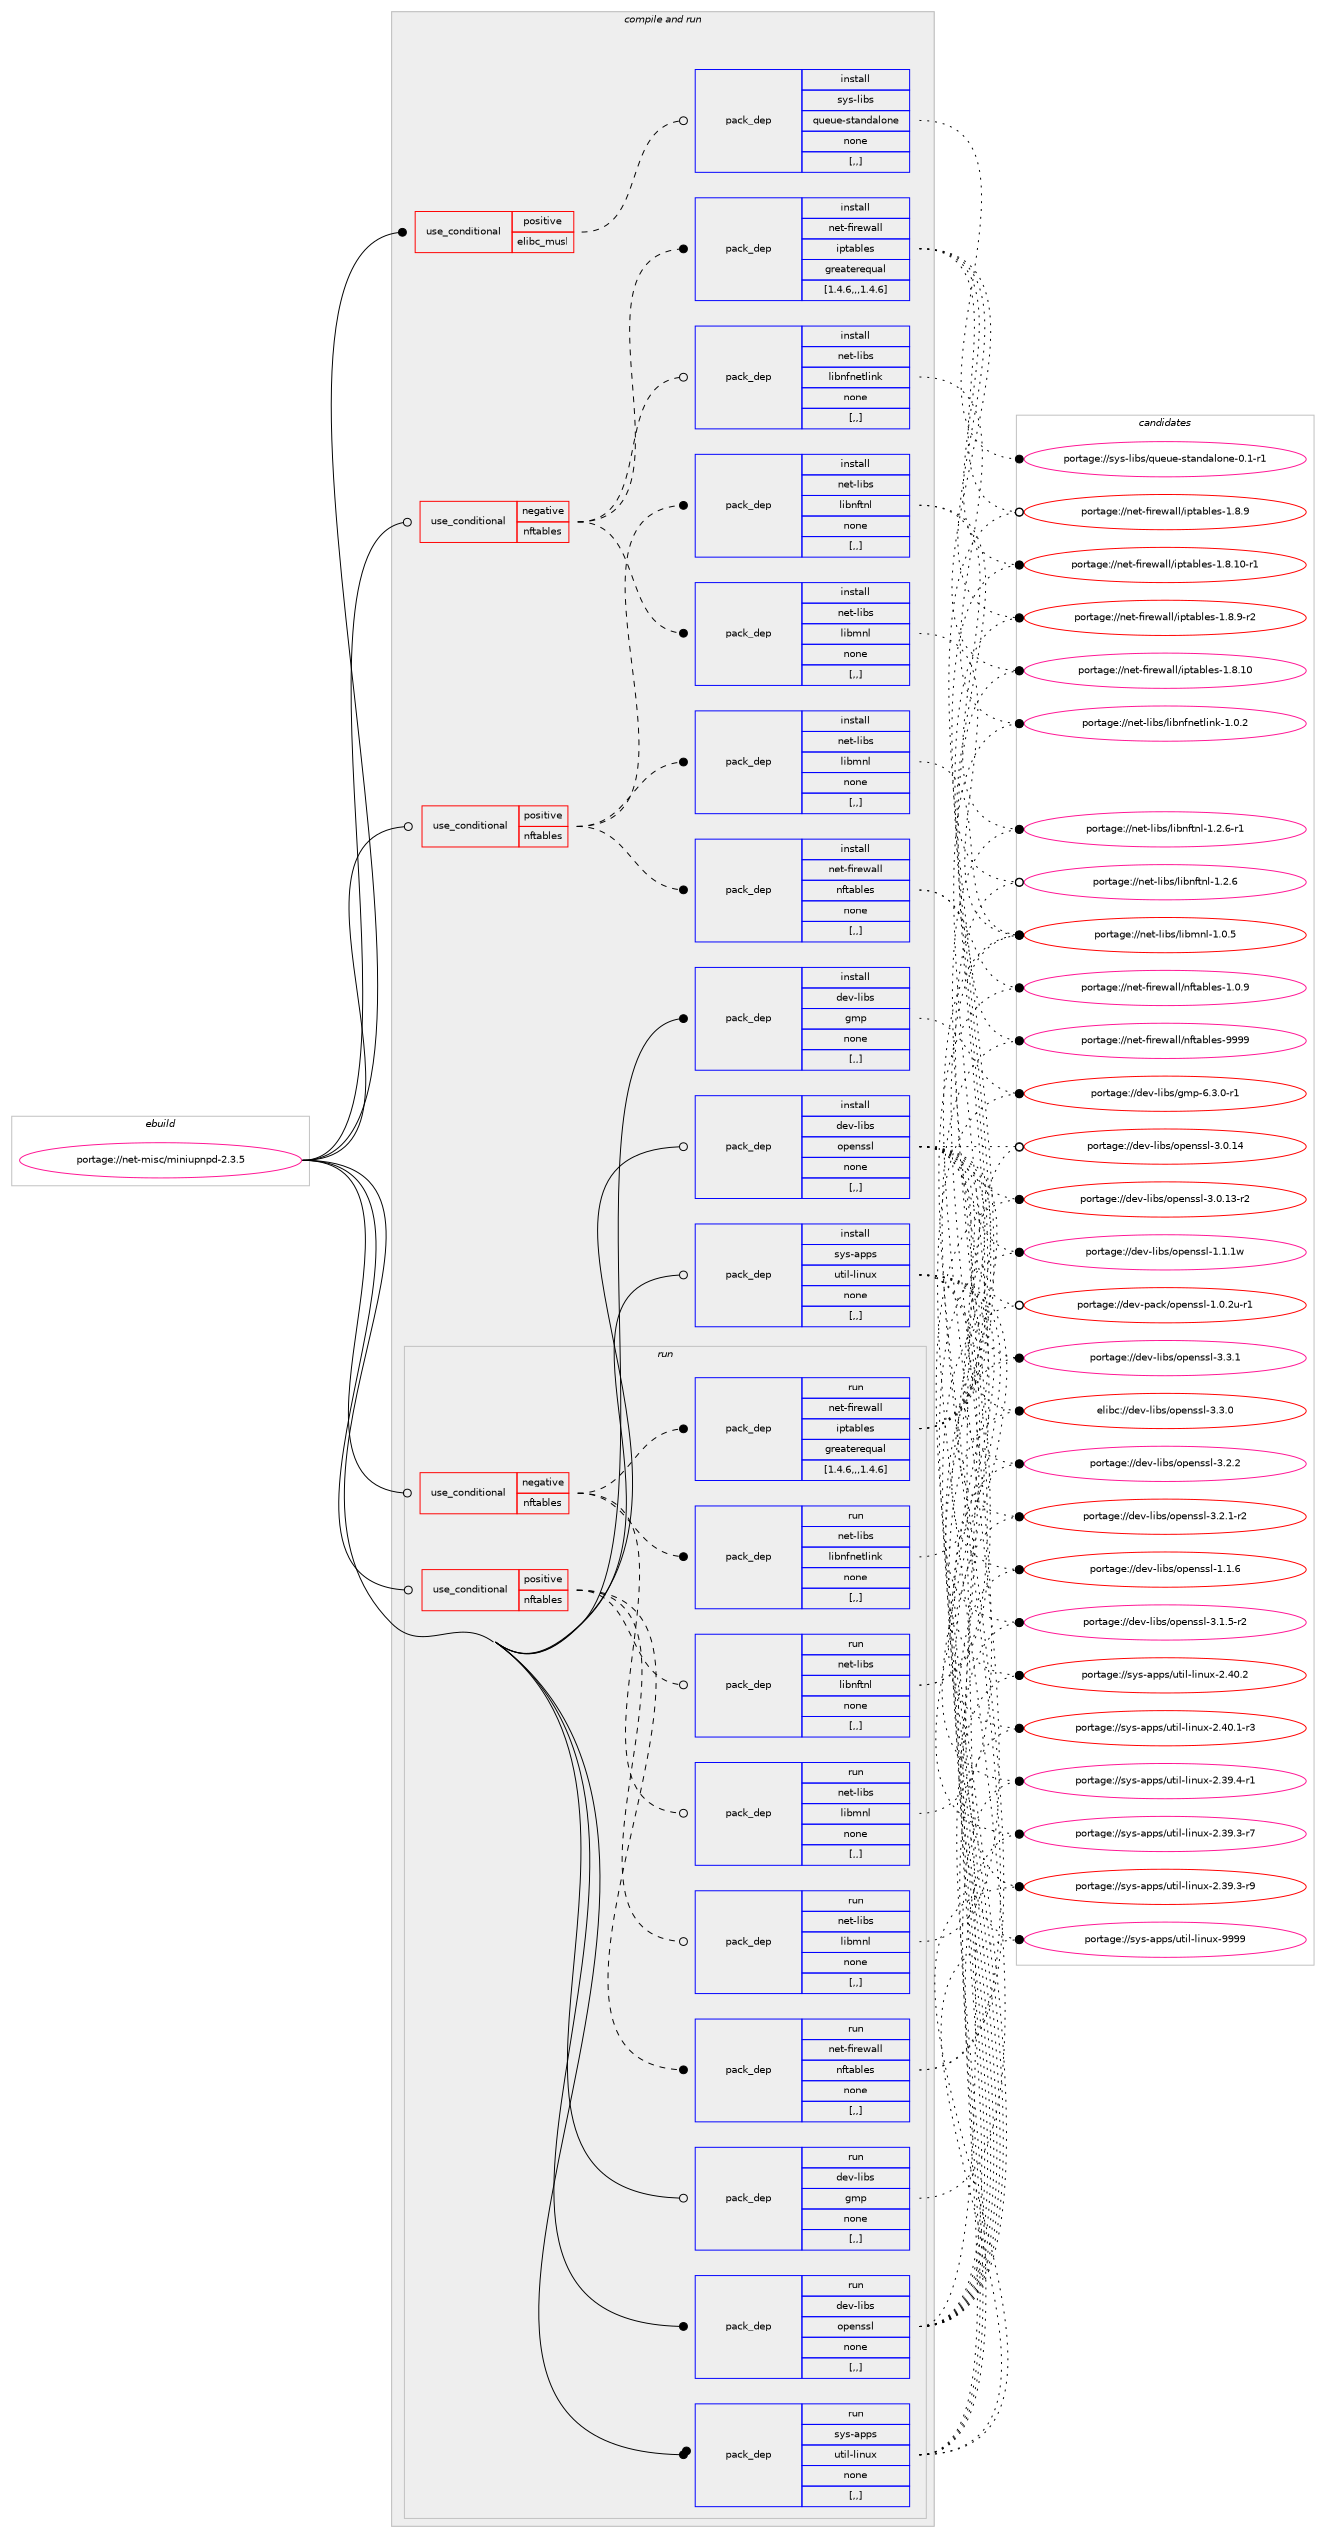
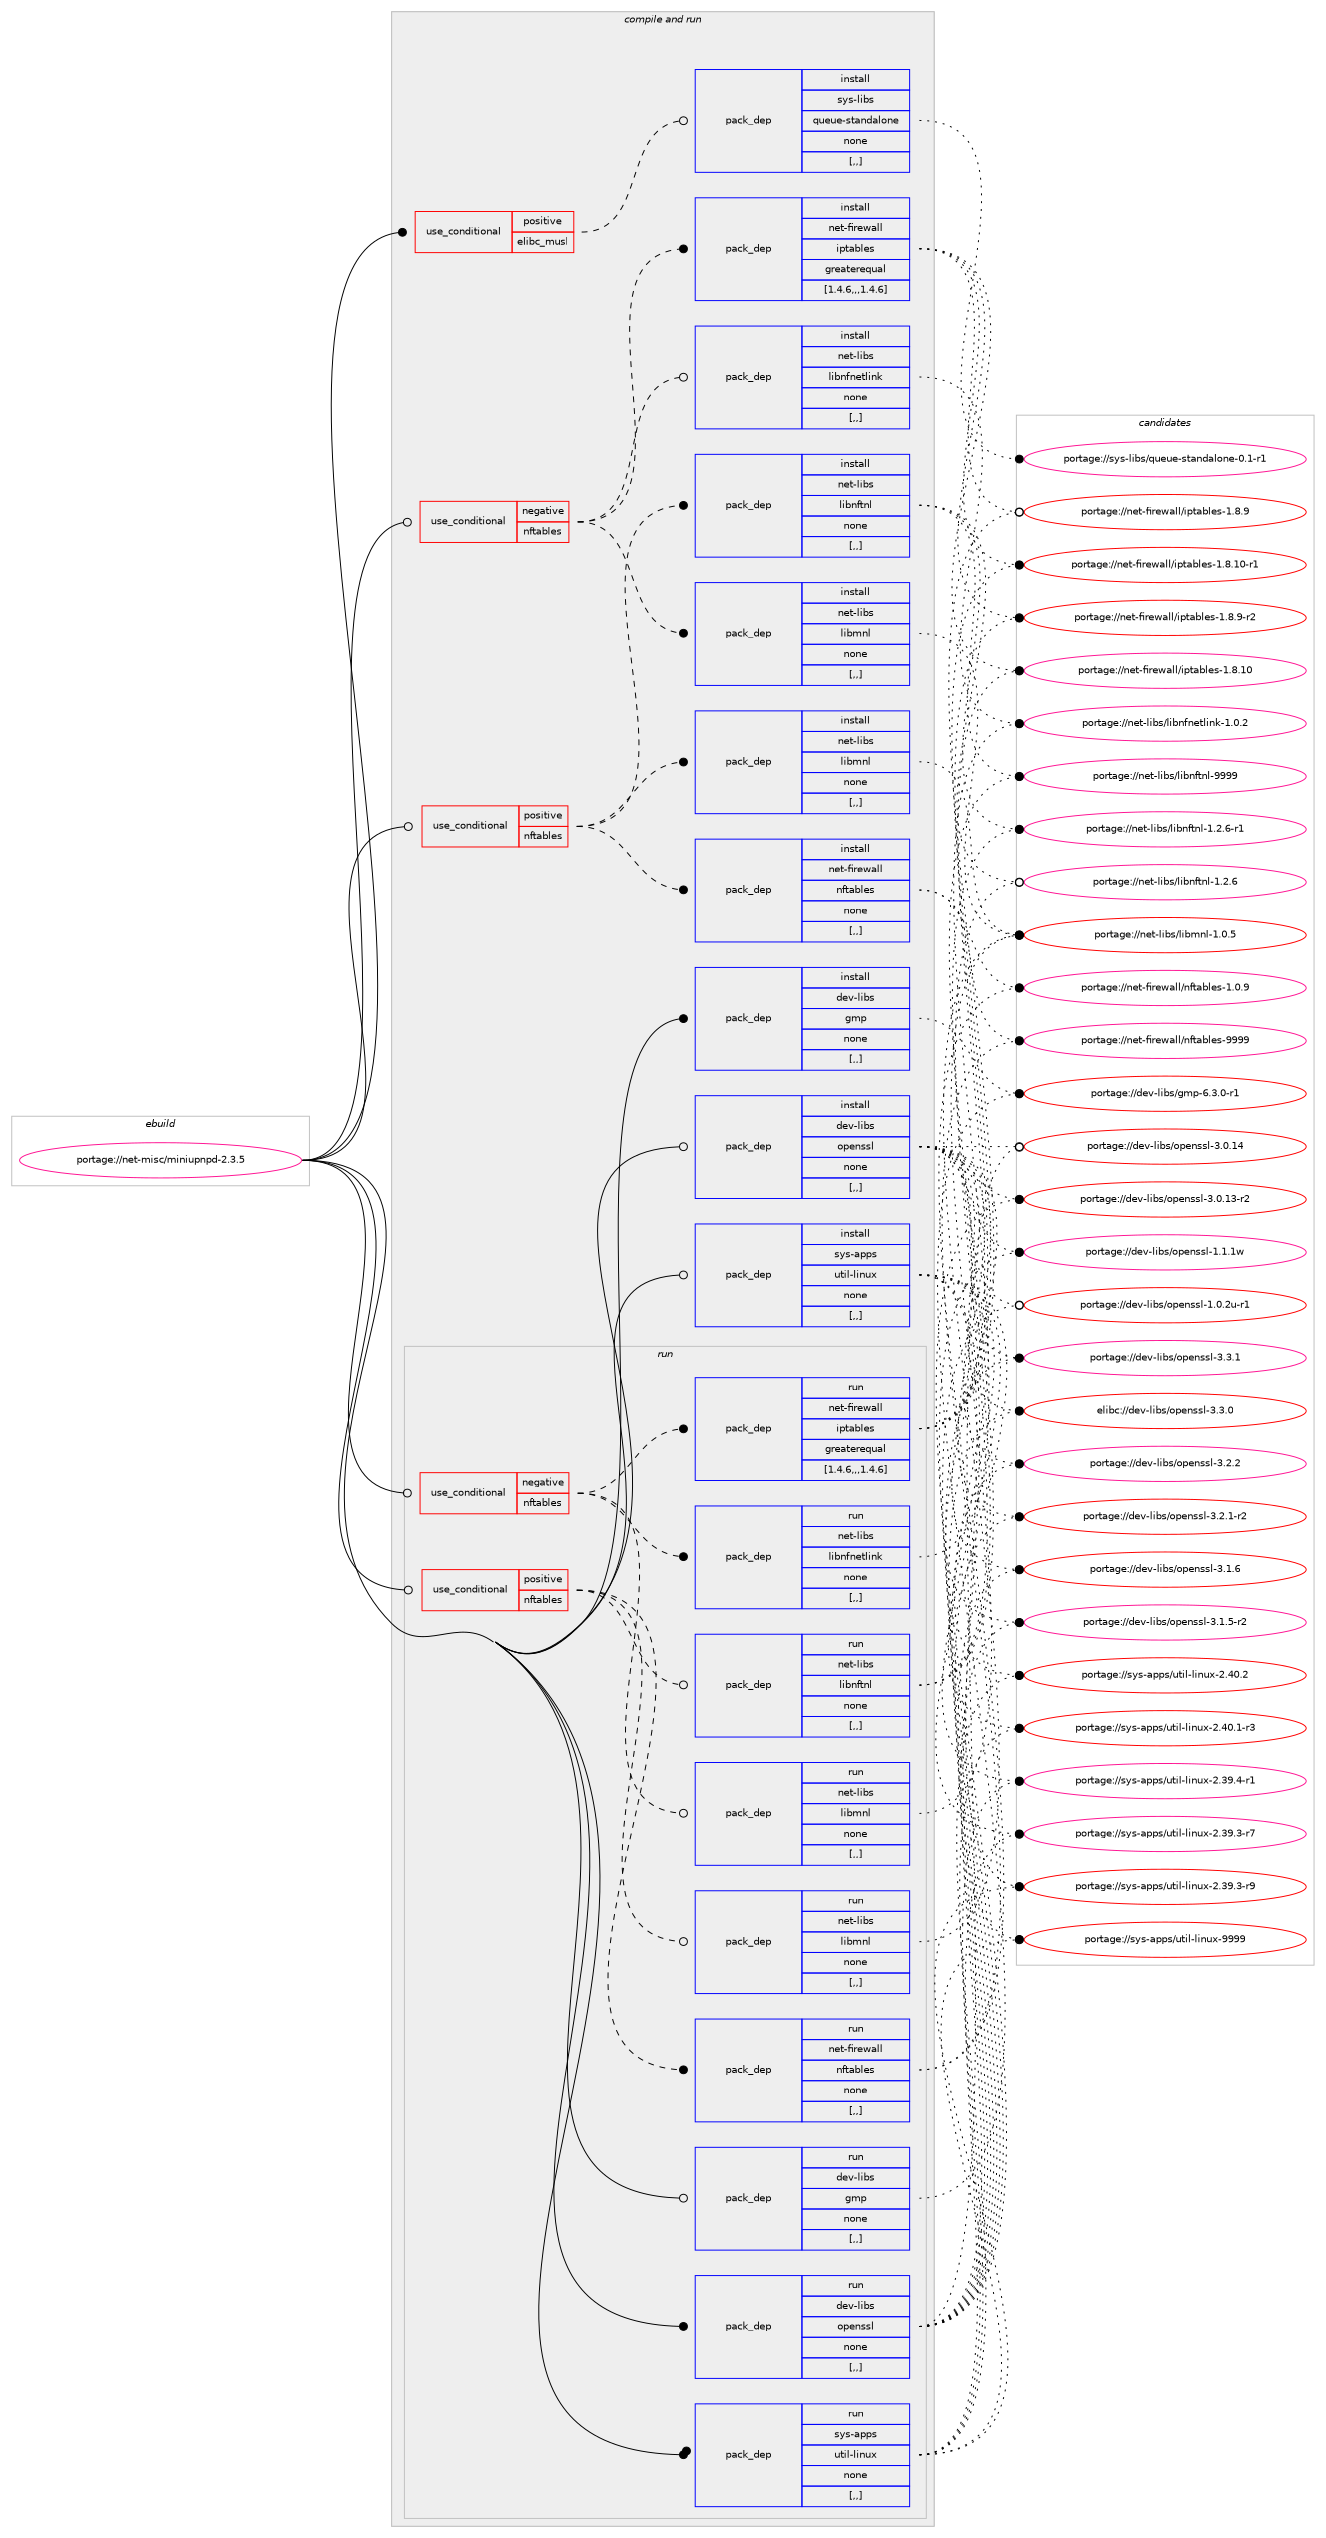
node "portage://net-libs/libnftnl-9999": added
node "portage://dev-pack/openssl-1.0.2u-r1": label "portage://dev-pack/openssl-1.0.2u-r1" -> "portage://dev-libs/openssl-1.0.2u-r1"
node "portage://dev-libs/openssl-1.1.6": label "portage://dev-libs/openssl-1.1.6" -> "portage://dev-libs/openssl-3.1.6"
node "portage://sys-apps/util-linux-9999": color deeppink -> red
